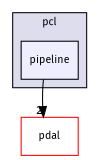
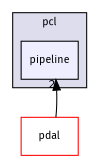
edge "pipeline" -> "pdal": reversed
